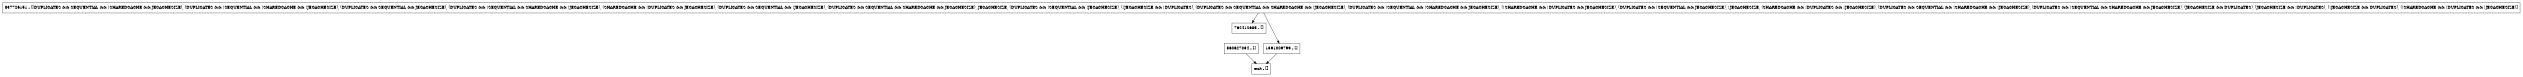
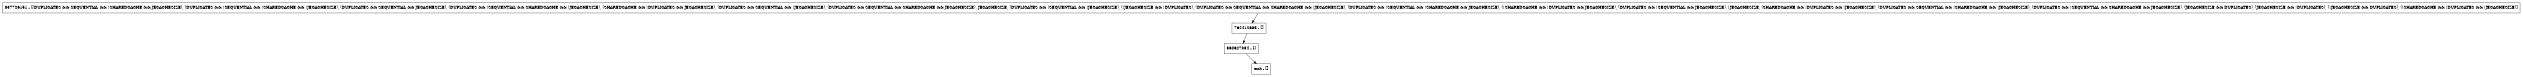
edge "762412685 - []" -> "860627034 - []": added
node "1391009799 - []": removed
